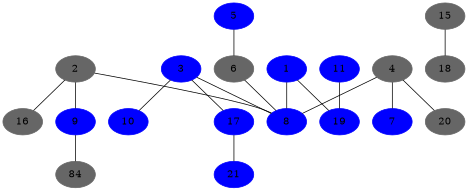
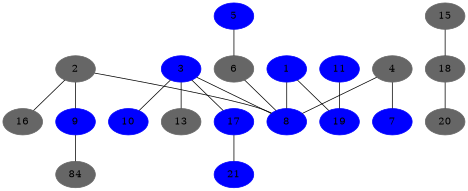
edge "4" -- "20": now "18" -- "20"
node "13": added
